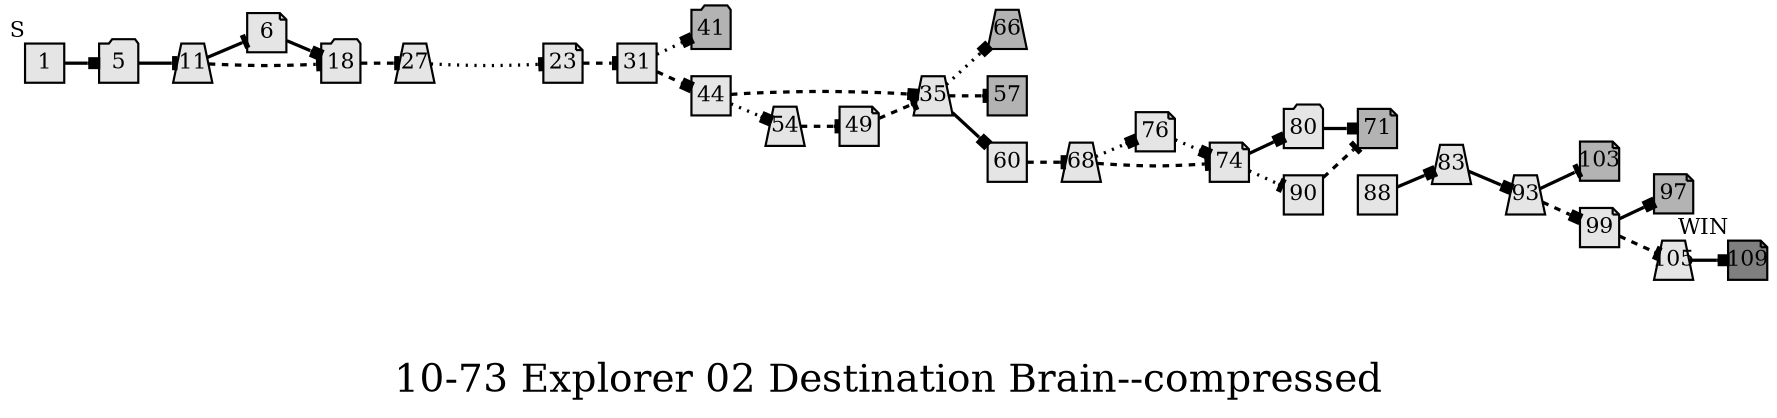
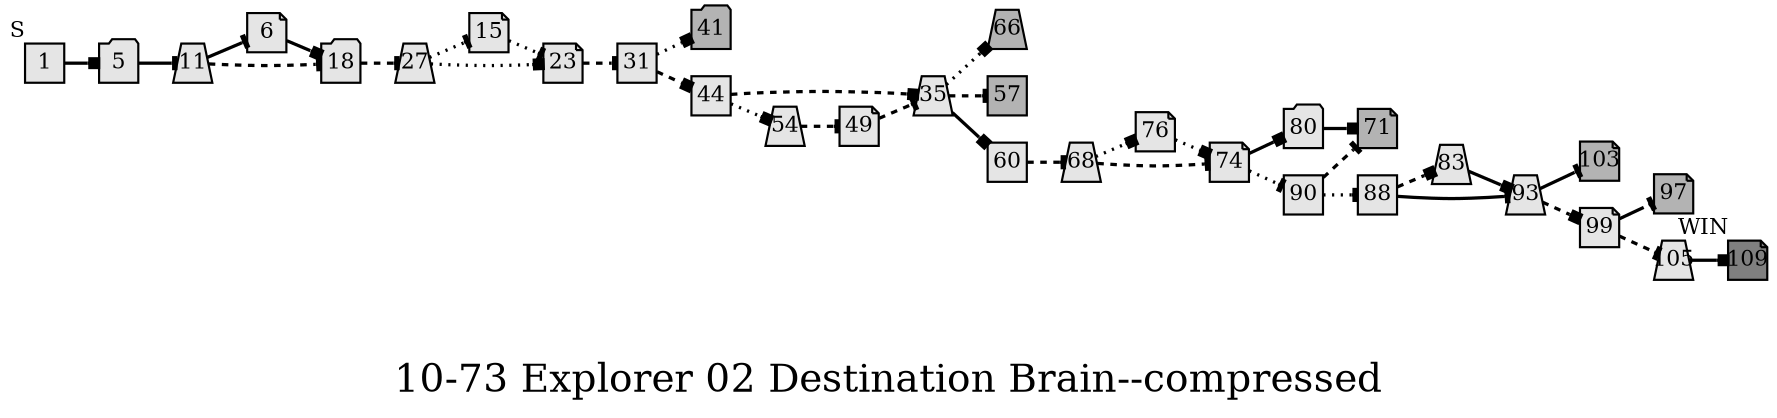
node "15": added
edge "27" -> "23": arrowhead tee -> box
edge "88" -> "83": style solid -> dashed
edge "90" -> "88": added
edge "88" -> "93": added
edge "99" -> "97": arrowhead box -> tee
